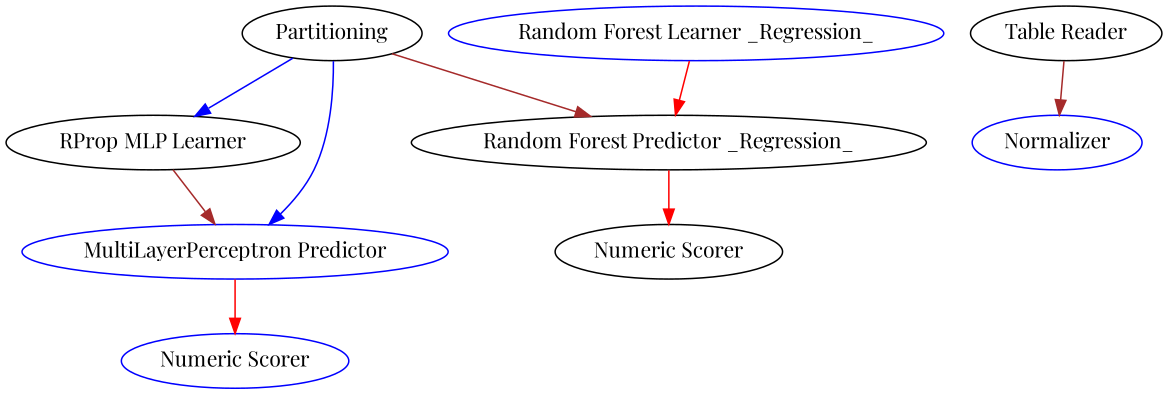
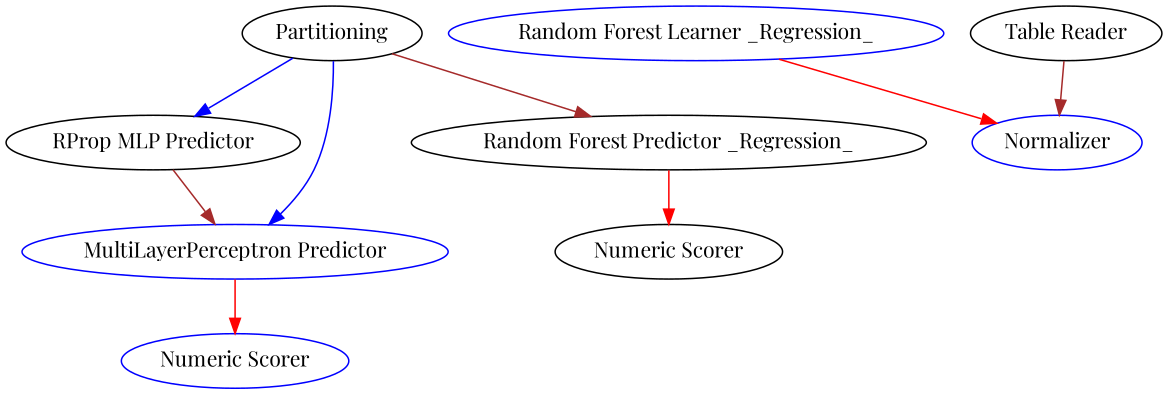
edge "Random Forest Learner _Regression_" -> "Random Forest Predictor _Regression_": now "Random Forest Learner _Regression_" -> "Normalizer"
node "RProp MLP Learner": label "RProp MLP Learner" -> "RProp MLP Predictor"
